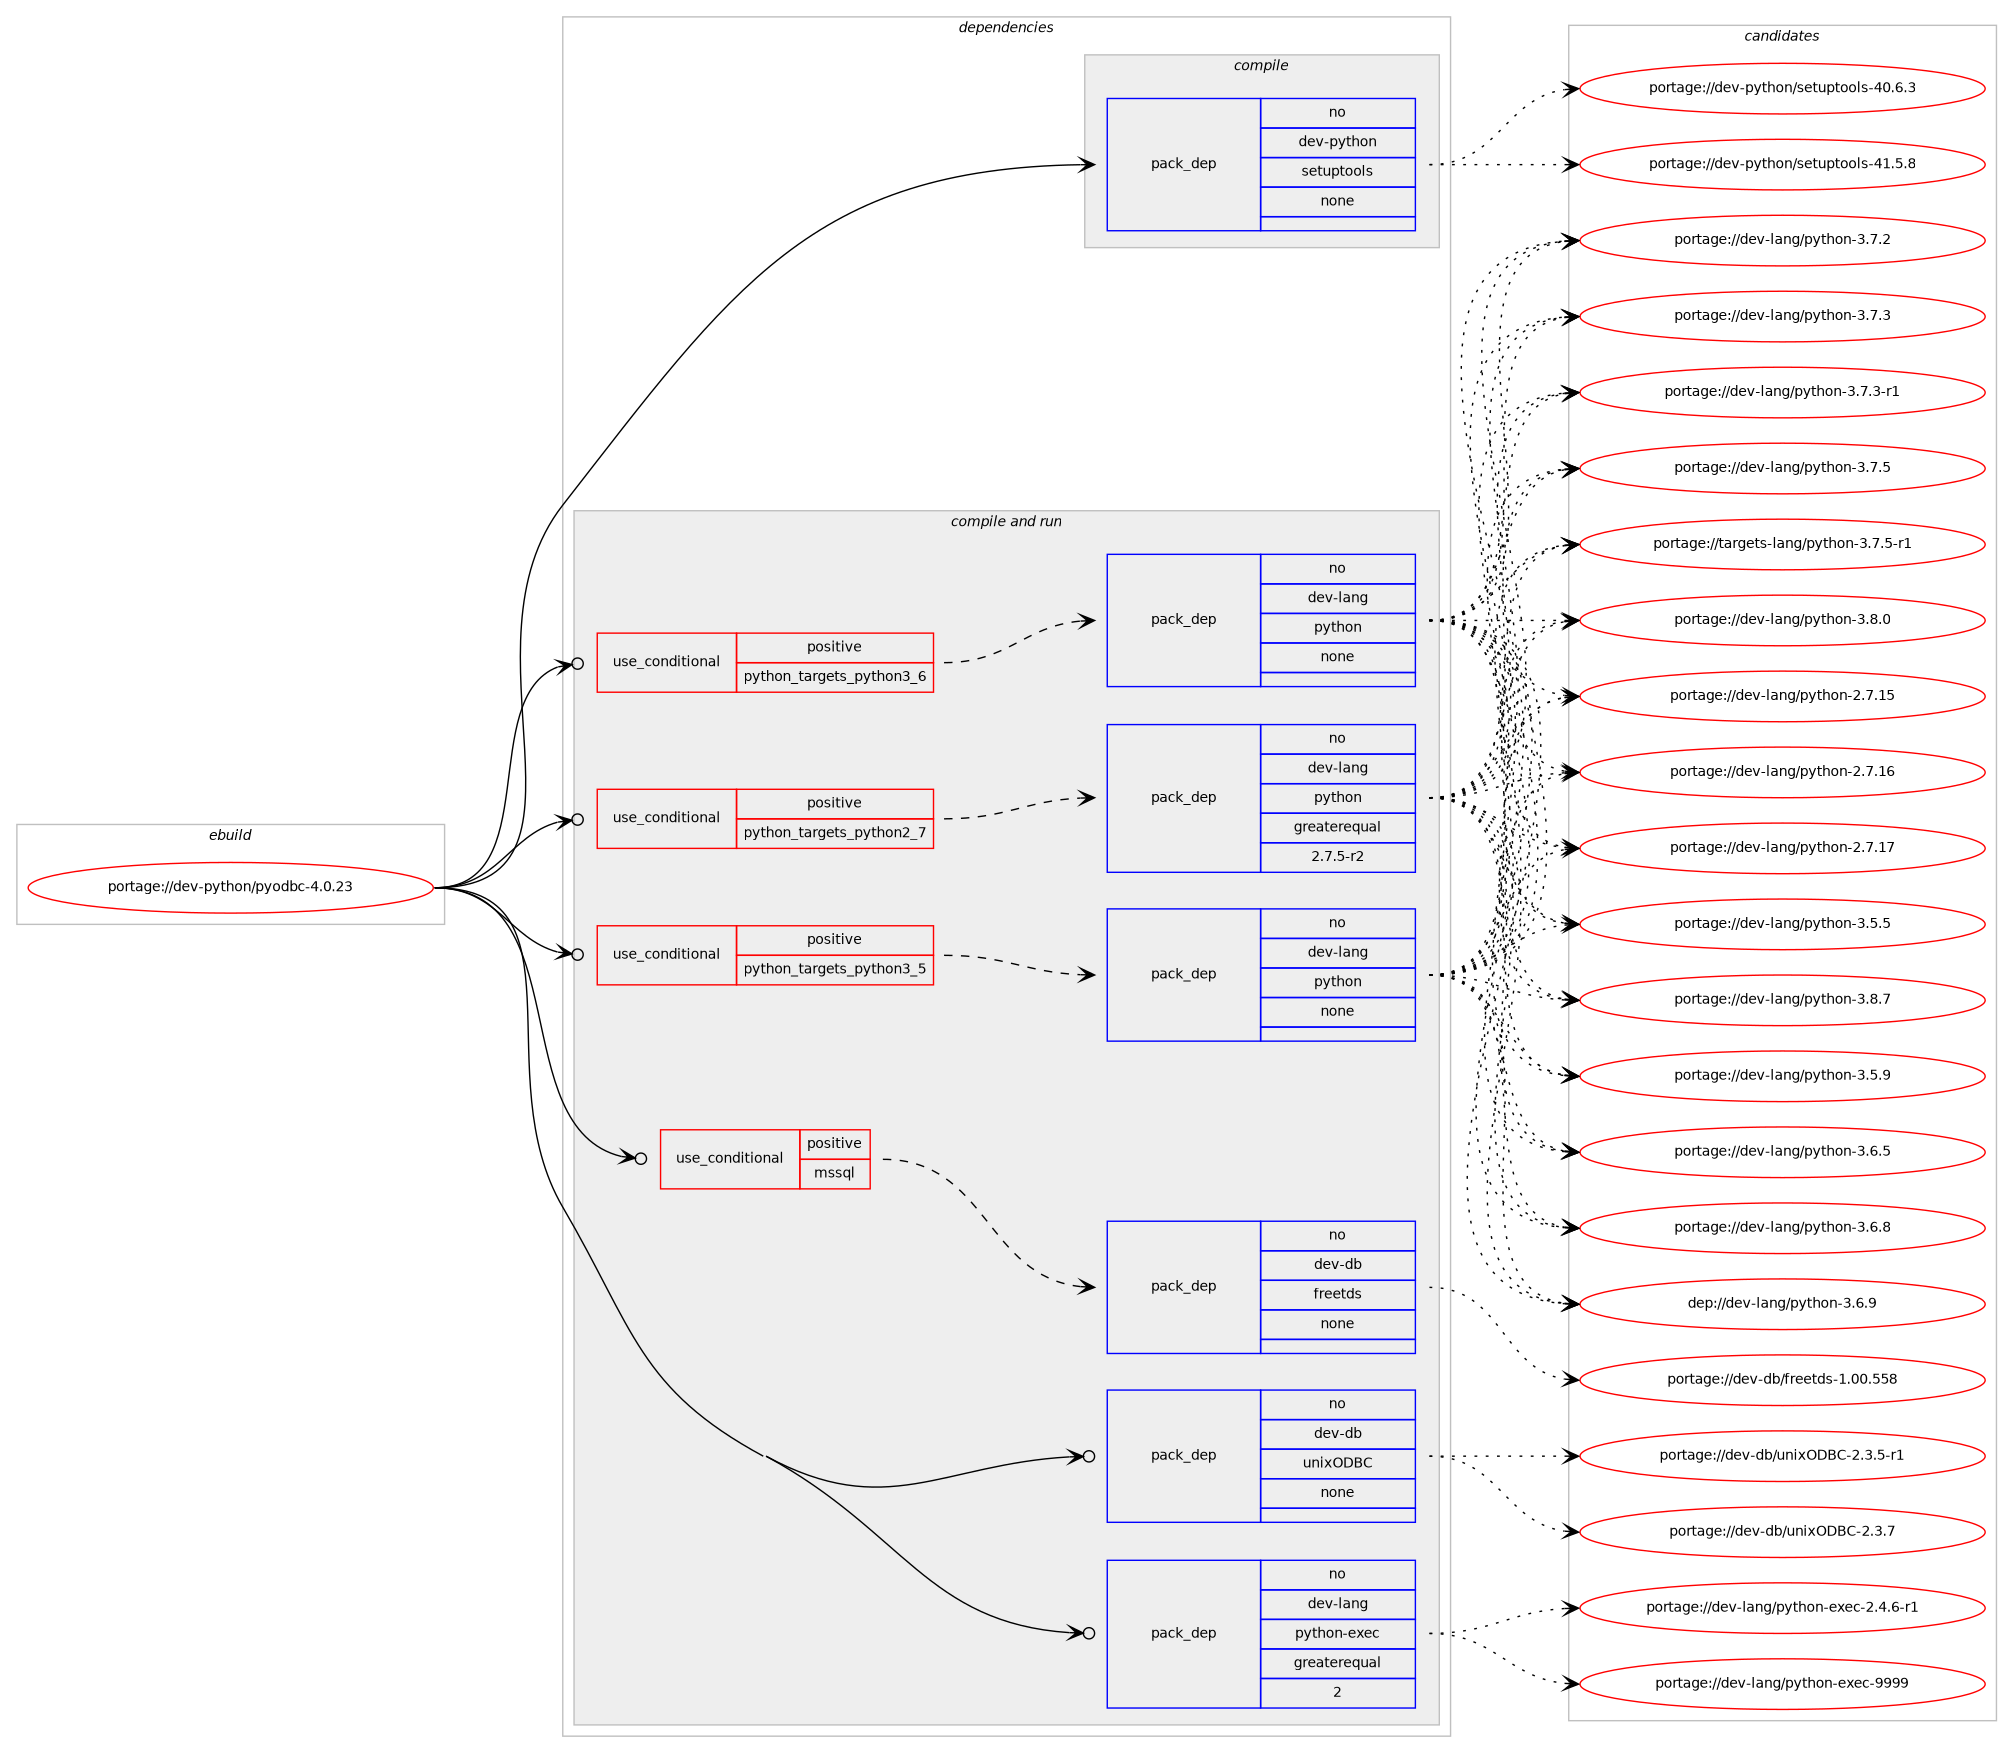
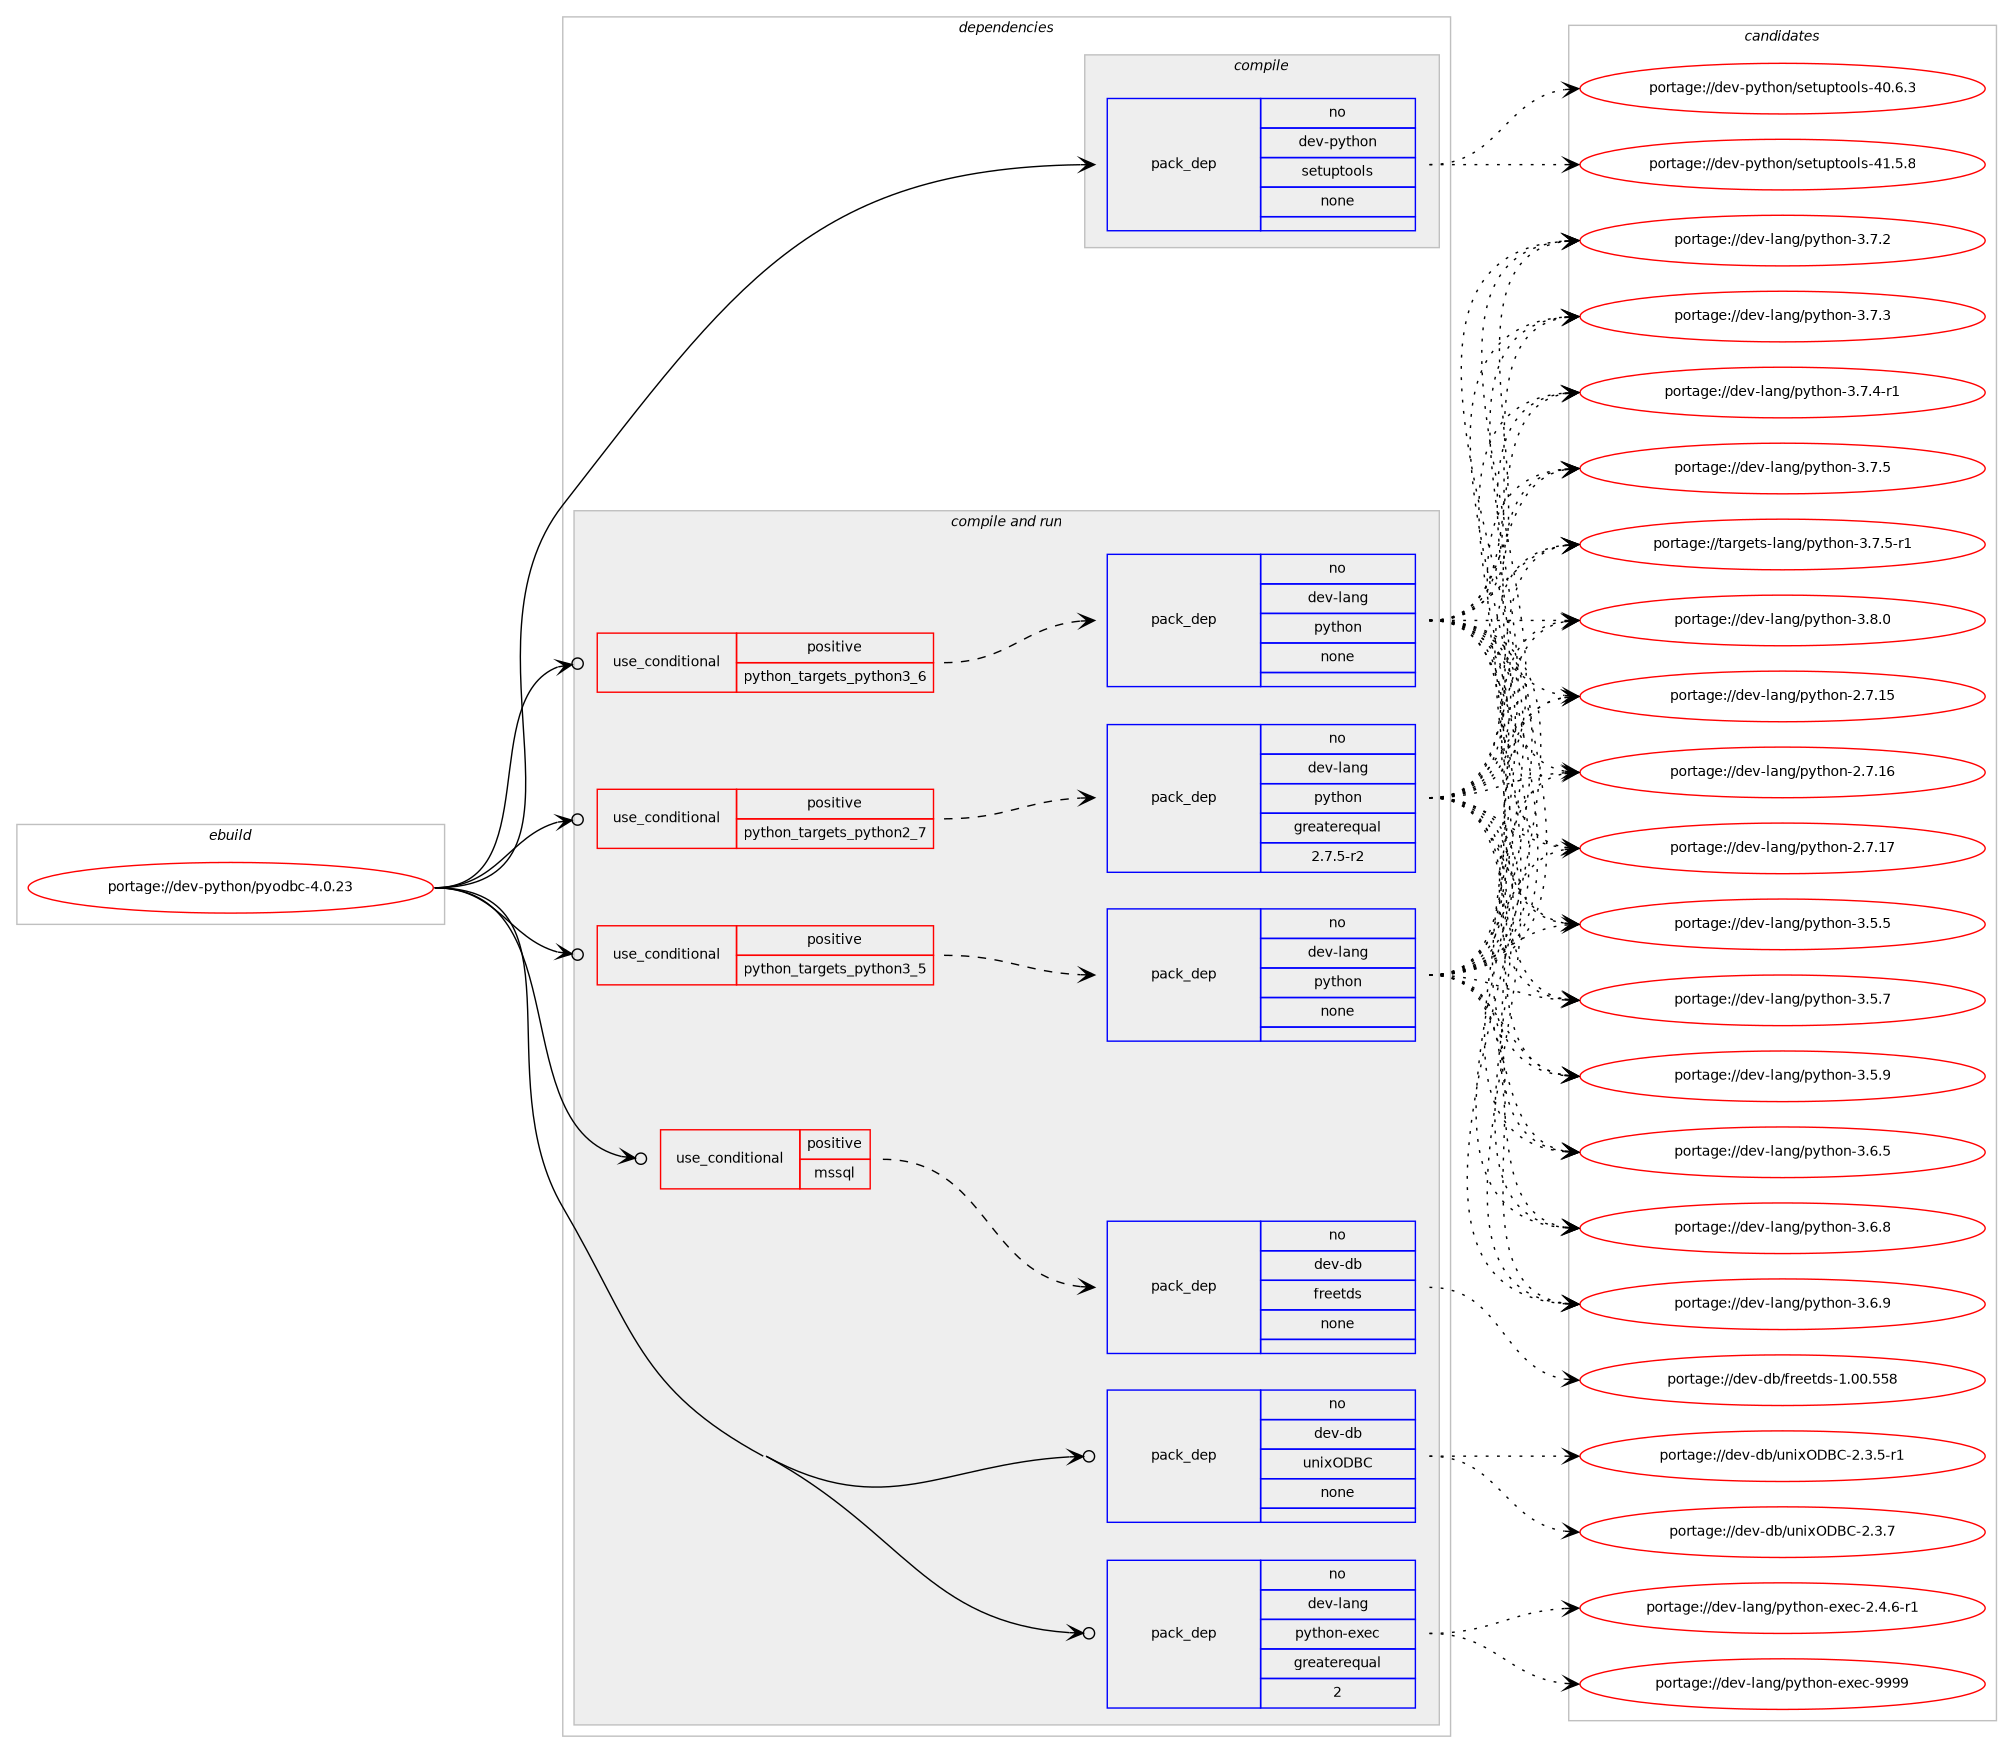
node "portage://dev-lang/python-3.7.3-r1": label "portage://dev-lang/python-3.7.3-r1" -> "portage://dev-lang/python-3.7.4-r1"
node "portage://dev-lang/python-3.8.7": label "portage://dev-lang/python-3.8.7" -> "portage://dev-lang/python-3.5.7"
node "dep://dev-lang/python-3.6.9": label "dep://dev-lang/python-3.6.9" -> "portage://dev-lang/python-3.6.9"
